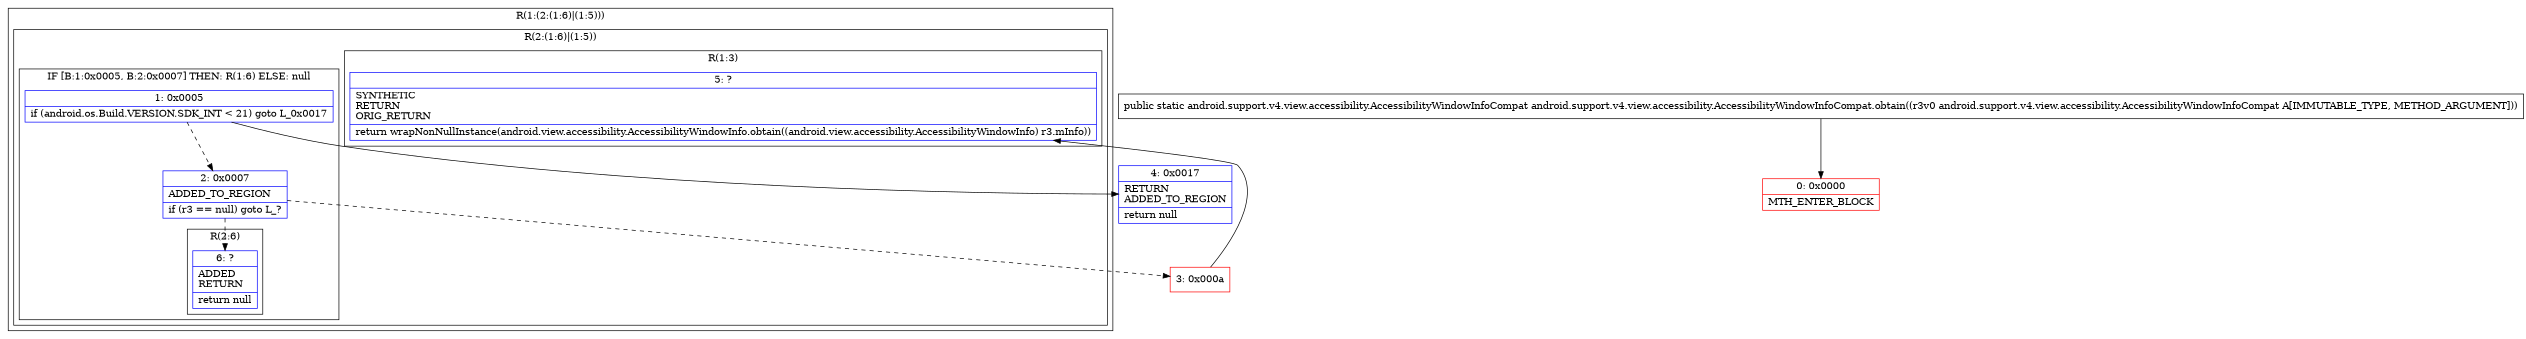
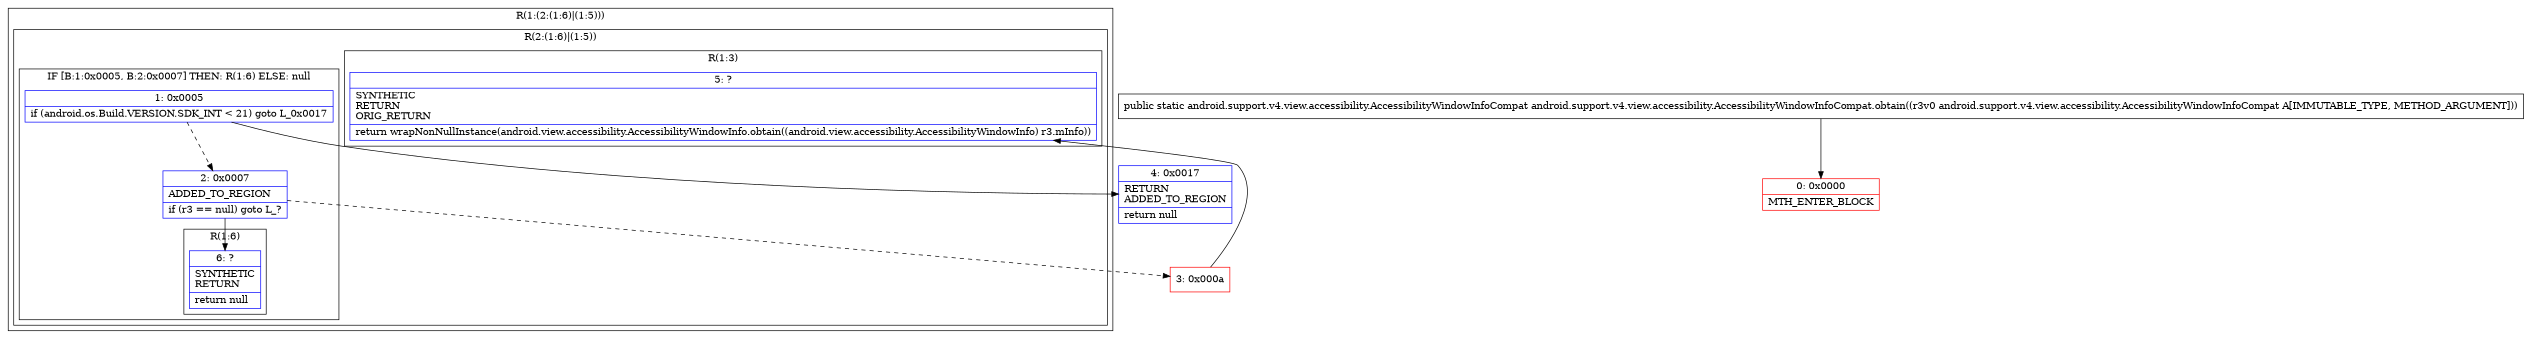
edge "2: 0x0007" -> "6: ?": style dashed -> solid
cluster "R(2:6)": label "R(2:6)" -> "R(1:6)"
node "6: ?": text "ADDED" -> "SYNTHETIC"
